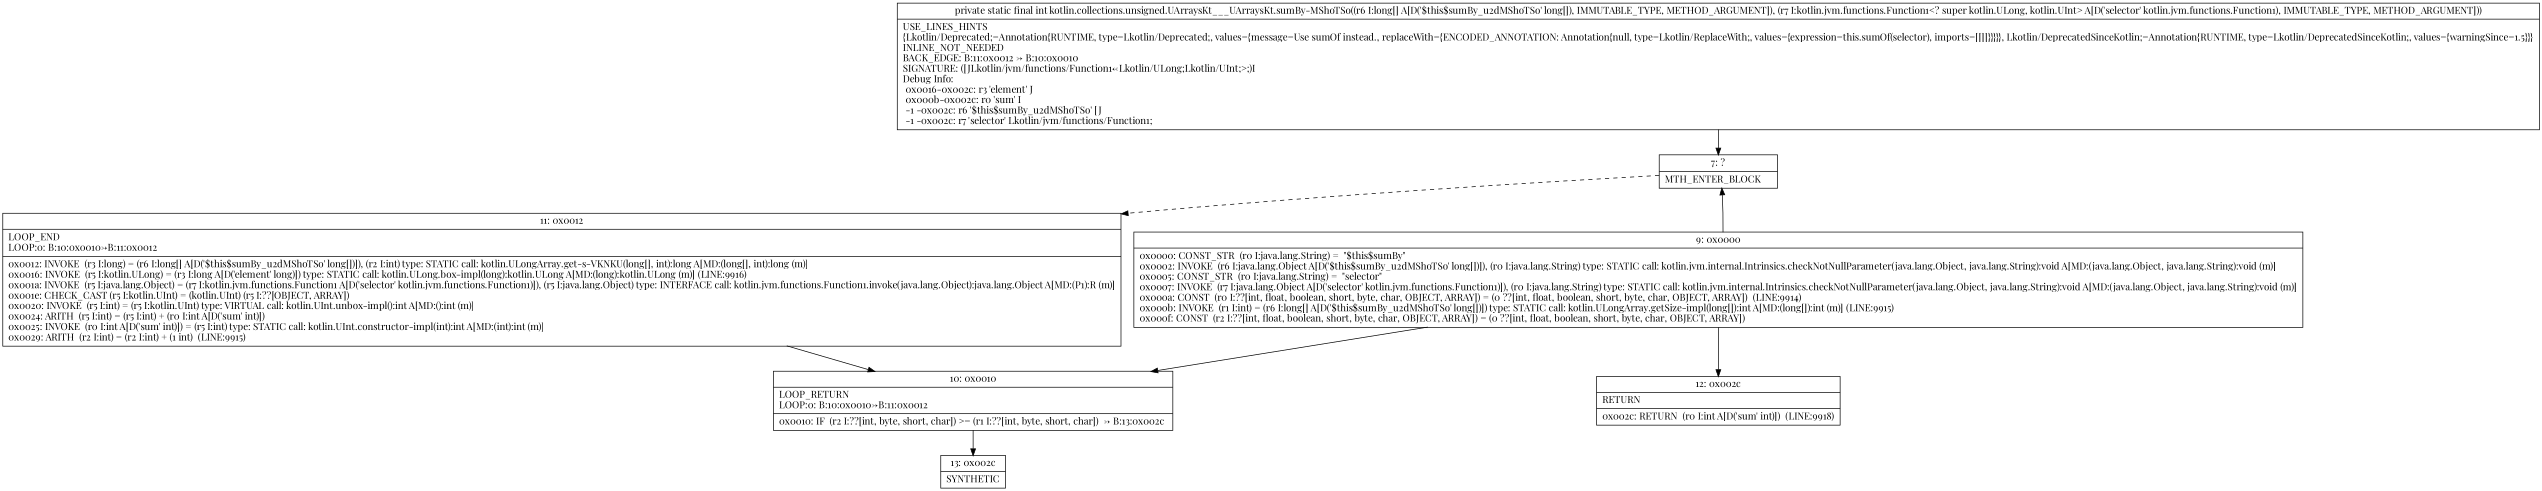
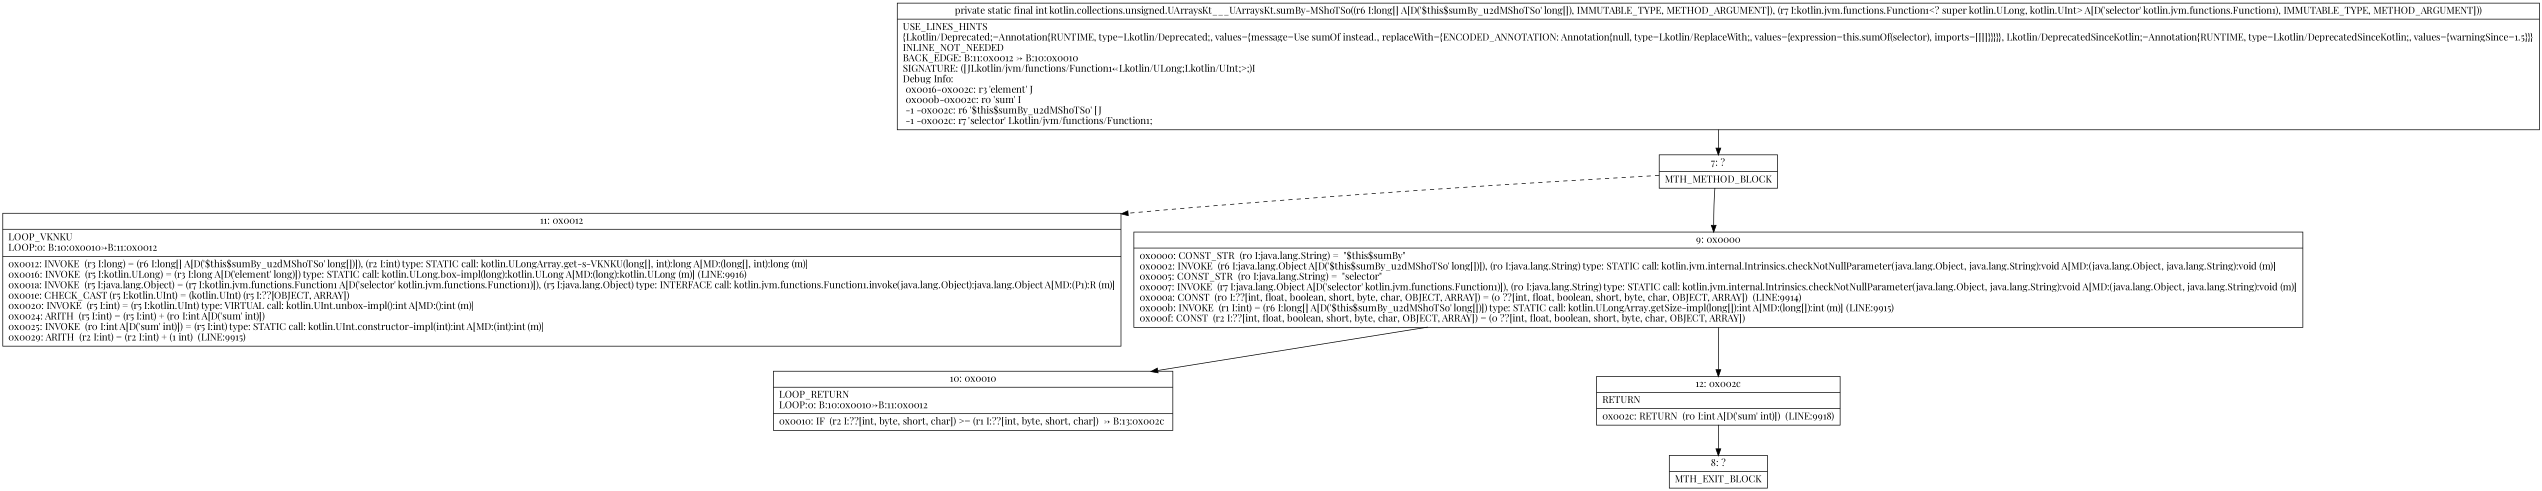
node "7: ?": text "MTH_ENTER_BLOCK" -> "MTH_METHOD_BLOCK"
edge "9: 0x0000" -> "7: ?": reversed
node "11: 0x0012": text "LOOP_END" -> "LOOP_VKNKU"
edge "11: 0x0012" -> "10: 0x0010": removed
node "13: 0x002c": removed
node "8: ?": added
